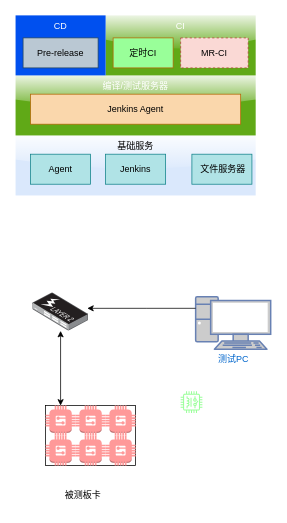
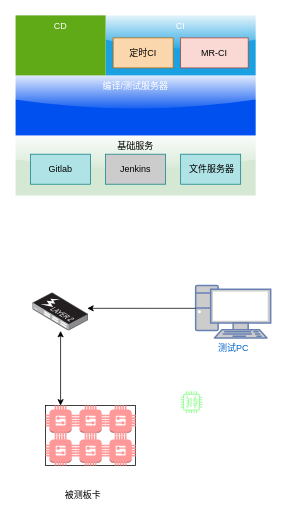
node "CD": fillcolor #0050ef -> #60a917
node "CI": fillcolor #60a917 -> #1ba1e2
node "Pre-release": removed
node "定时CI": fillcolor #99ff99 -> #fad7ac
node "MR-CI": style dashed -> solid
node "编译/测试服务器": fillcolor #60a917 -> #0050ef
node "Jenkins Agent": removed
node "基础服务": fillcolor #dae8fc -> #d5e8d4
node "Agent": label "Agent" -> "Gitlab"
node "Jenkins": fillcolor #b0e3e6 -> #cccccc
node "文件服务器": moved (222, 169) -> (210, 169)
node "测试PC": moved (233, 323) -> (233, 312)
